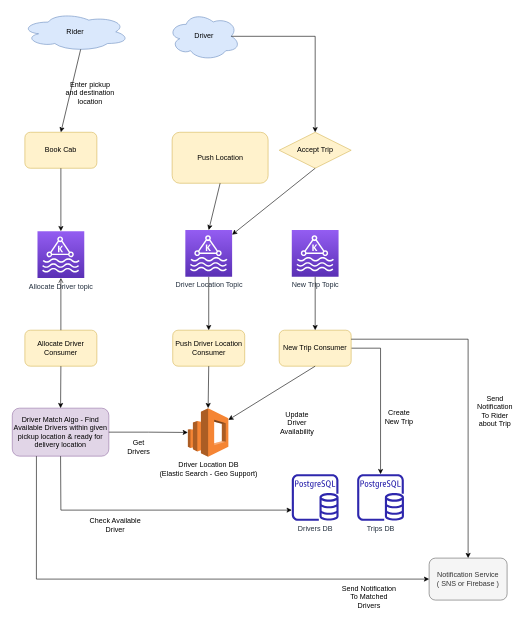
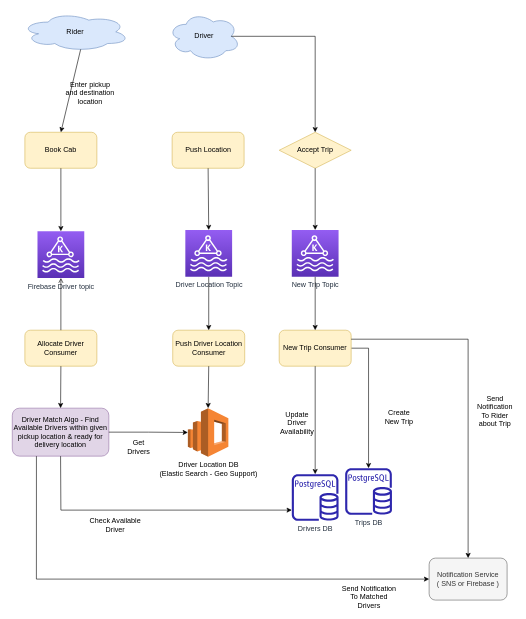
node "Push Location": size 96x51 -> 72x36
edge "Accept Trip" -> "Driver Location Topic": now "Accept Trip" -> "New Trip Topic"
node "Allocate Driver topic": label "Allocate Driver topic" -> "Firebase Driver topic"
edge "New Trip Consumer" -> "Driver Location DB (Elastic Search - Geo Support)": now "New Trip Consumer" -> "Drivers DB"
node "Trips DB": moved (381, 498) -> (369, 492)
